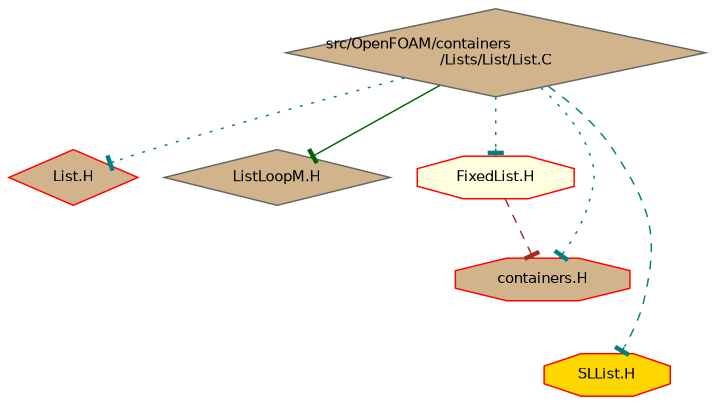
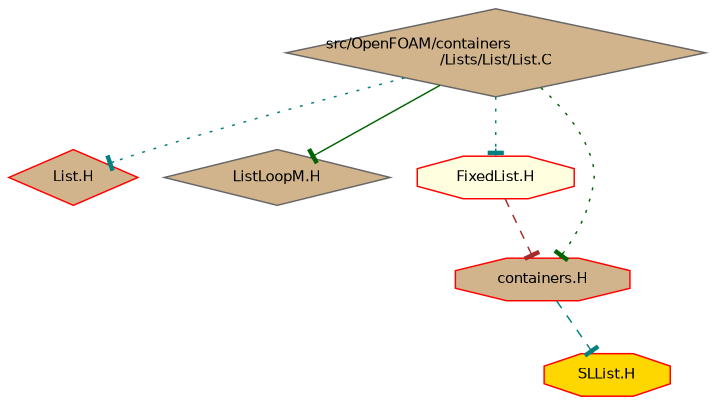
edge "src/OpenFOAM/containers /Lists/List/List.C" -> "containers.H": color teal -> darkgreen
edge "src/OpenFOAM/containers /Lists/List/List.C" -> "SLList.H": now "containers.H" -> "SLList.H"
